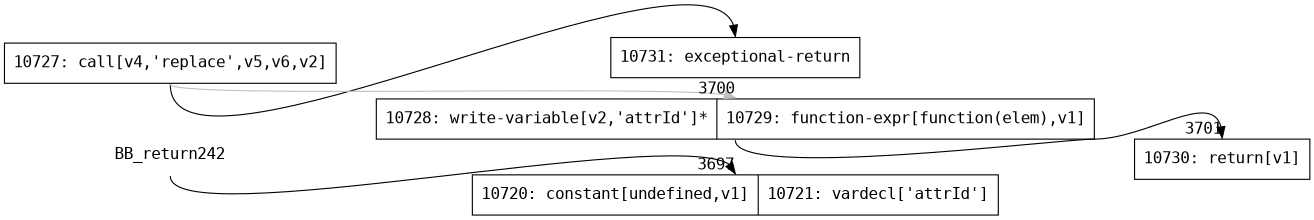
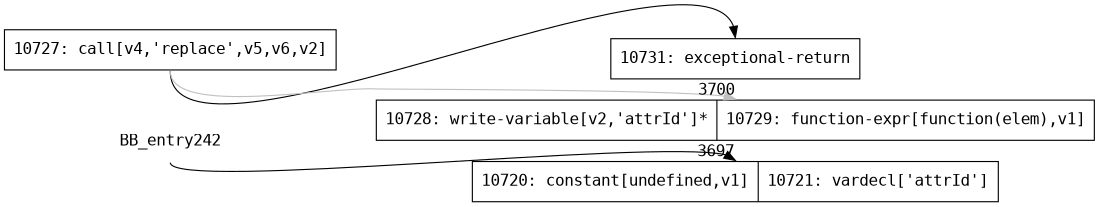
node "BB_return242": label "BB_return242" -> "BB_entry242"
node "10730: return[v1]": removed
